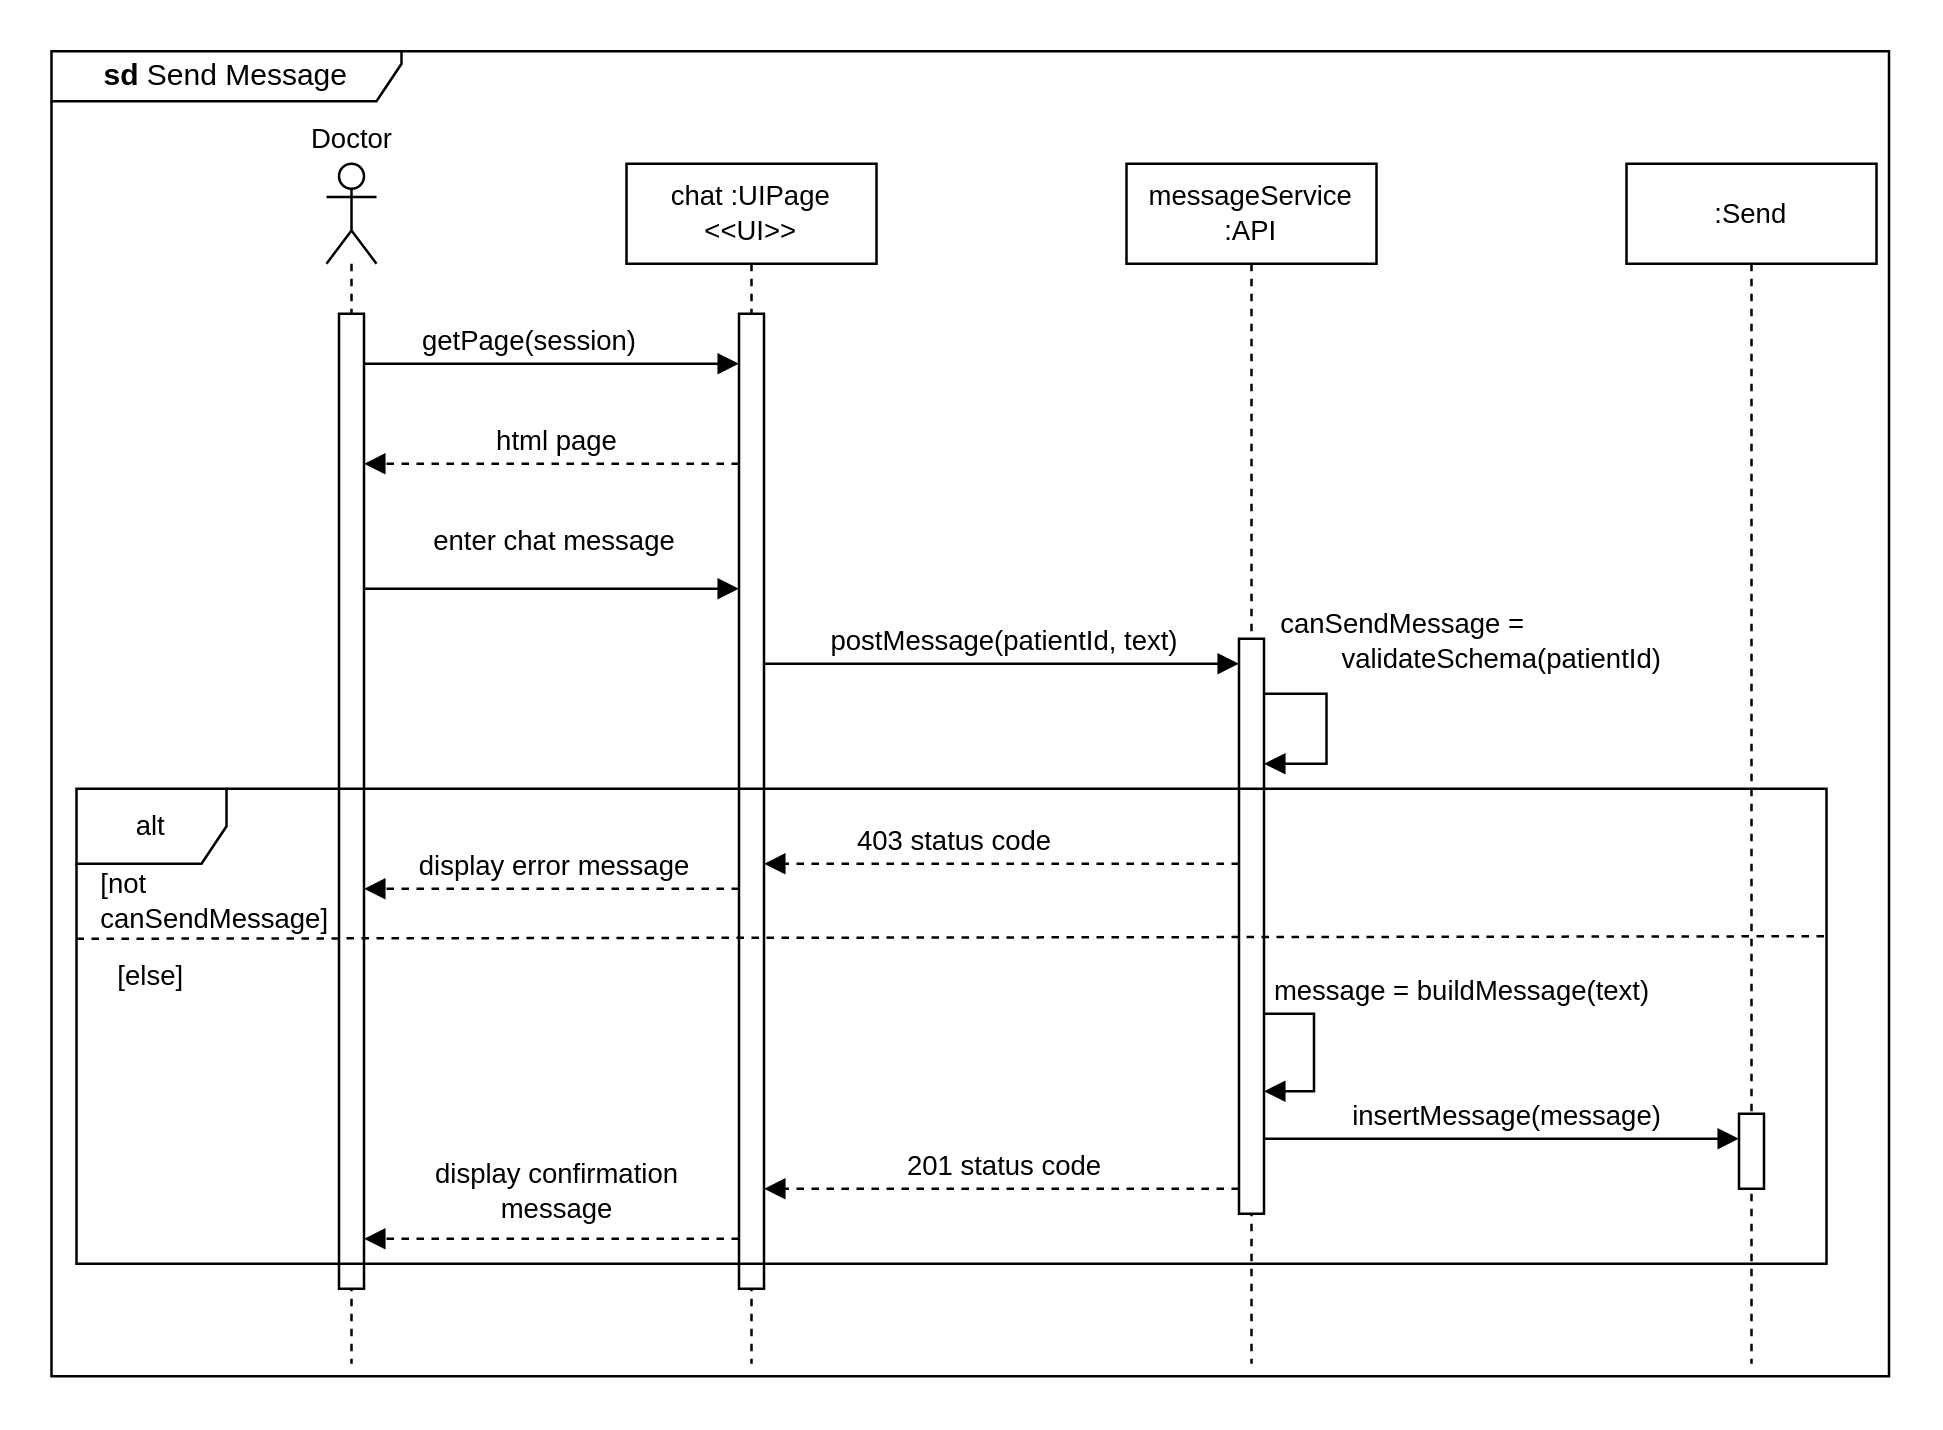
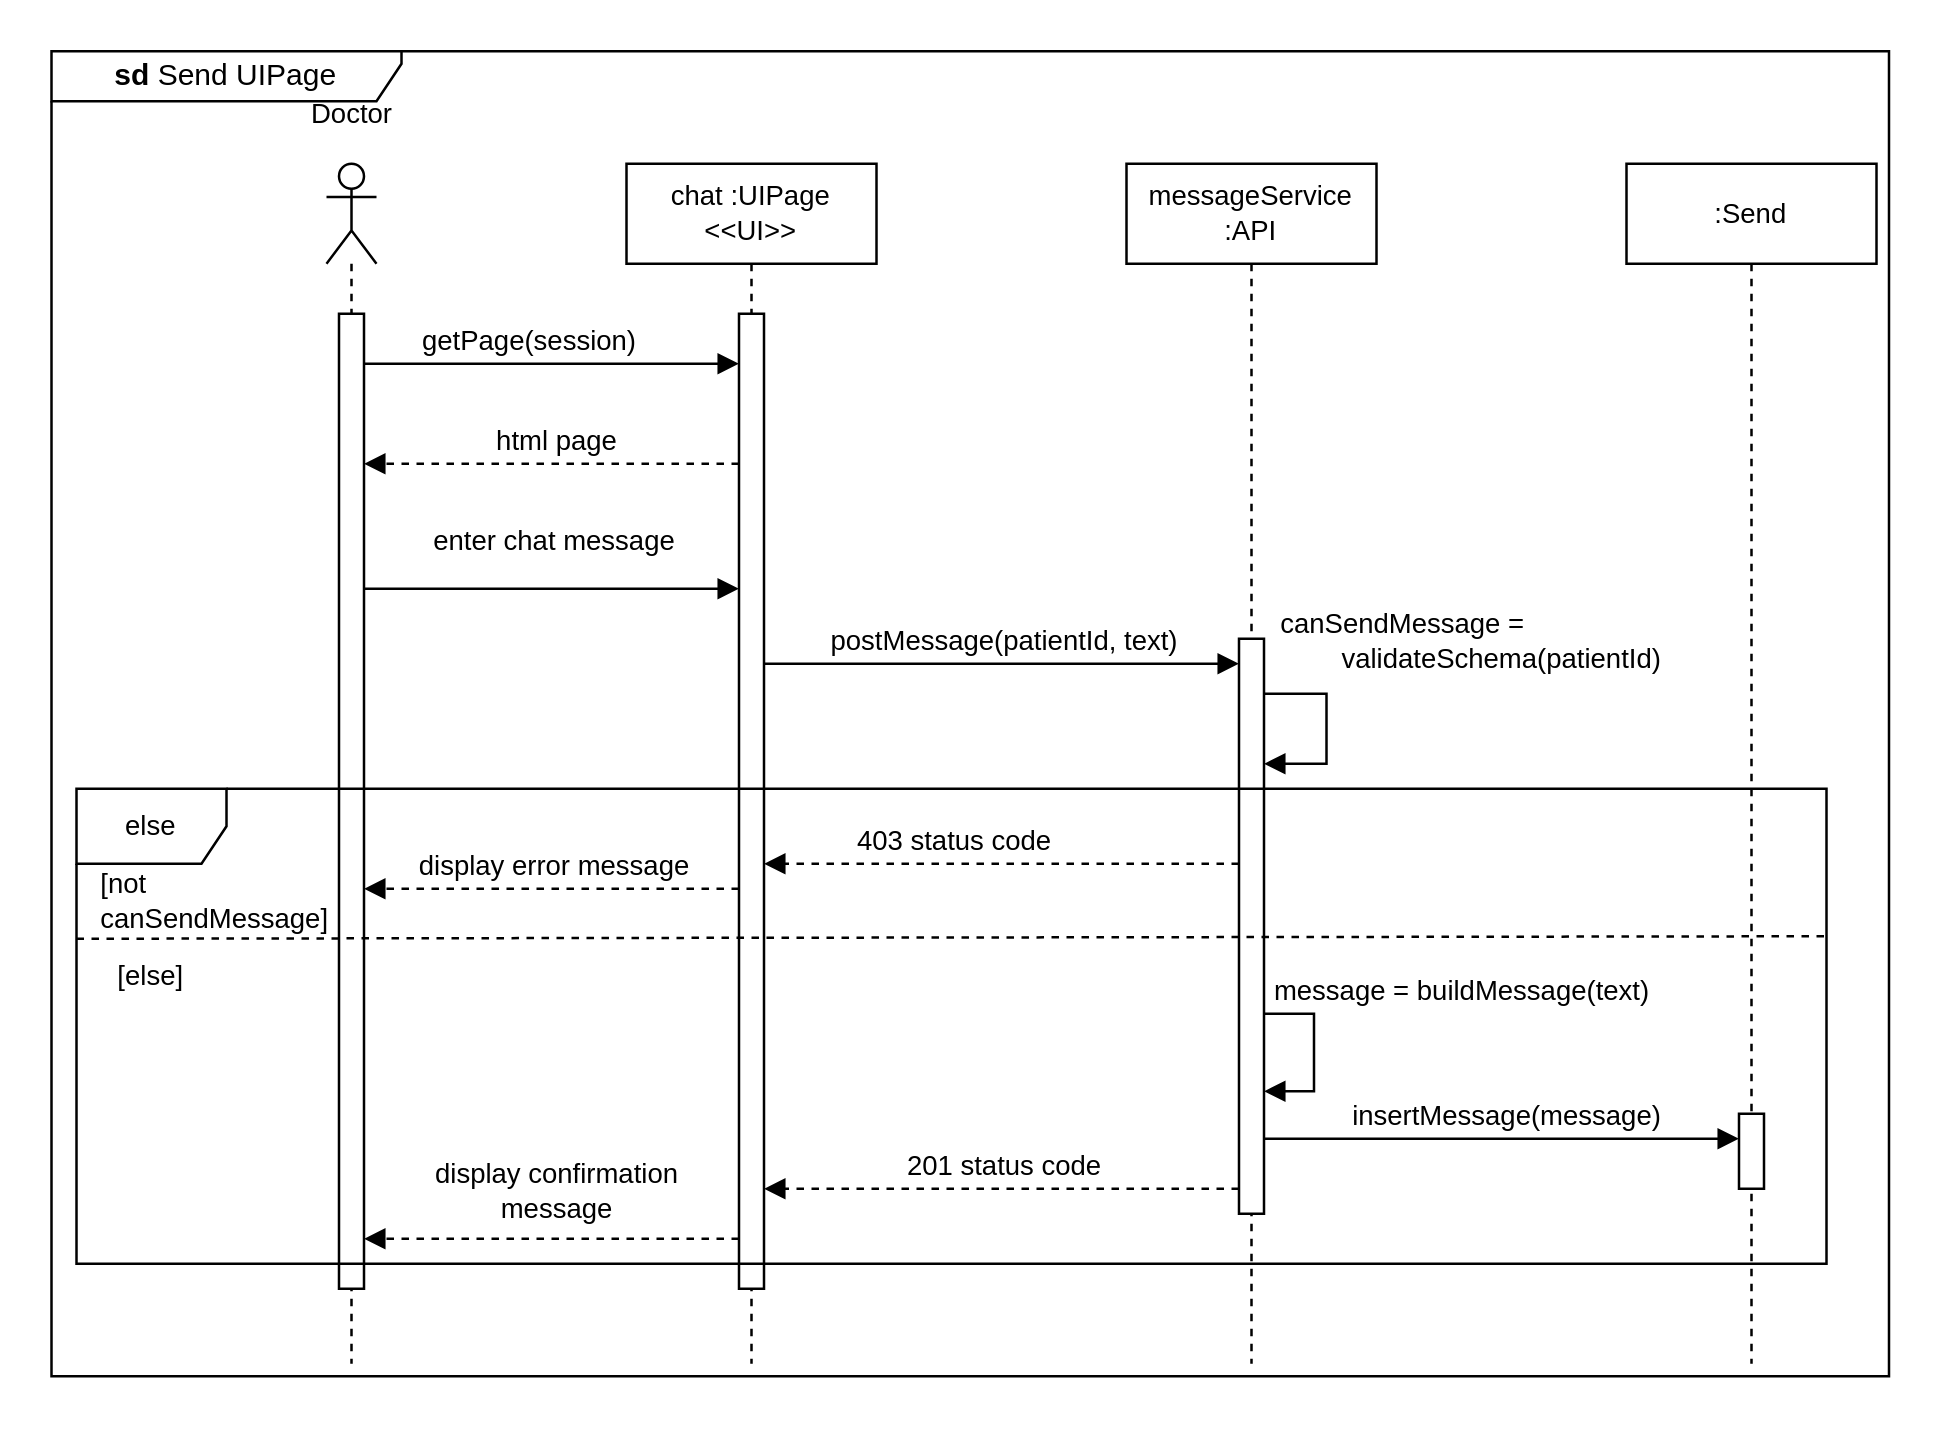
node "sd Send Message": label "sd Send Message" -> "sd Send UIPage"
node "Doctor": moved (351, 139) -> (351, 114)
node "alt": label "alt" -> "else"
